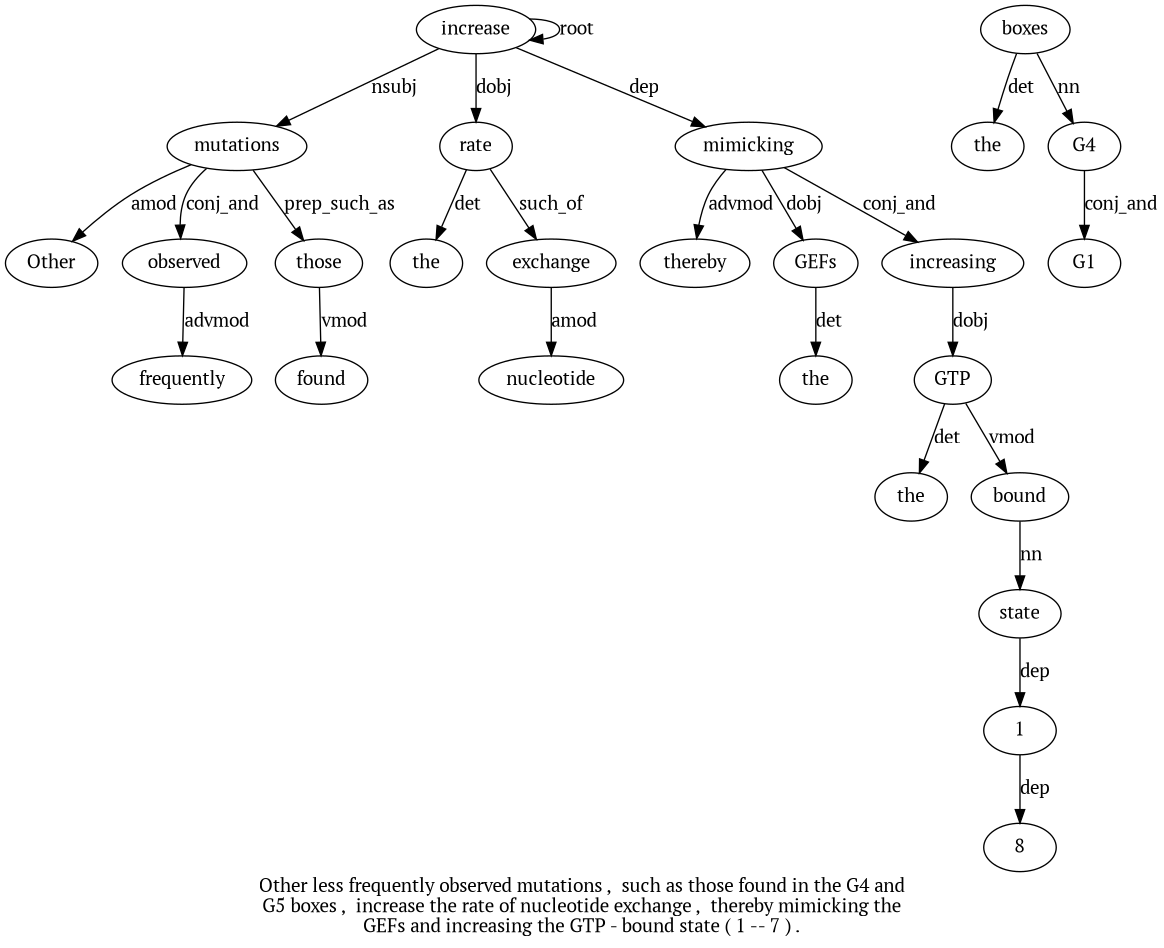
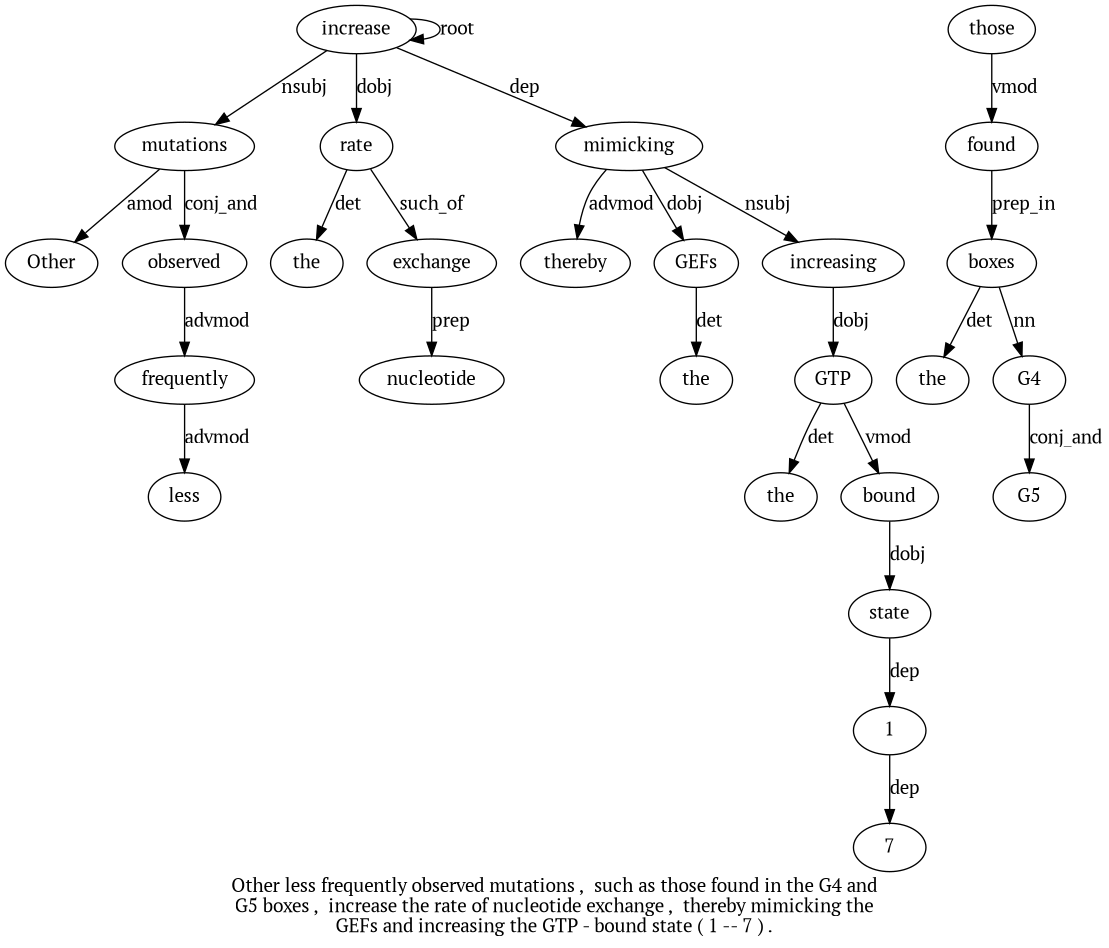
edge "found" -> "boxes": added, label "prep_in"
edge "mutations" -> "those": removed, label "prep_such_as"
edge "mimicking" -> "increasing": label "conj_and" -> "nsubj"
node "G1": label "G1" -> "G5"
edge "exchange" -> "nucleotide": label "amod" -> "prep"
node "less": added
edge "bound" -> "state": label "nn" -> "dobj"
node "8": label "8" -> "7"
